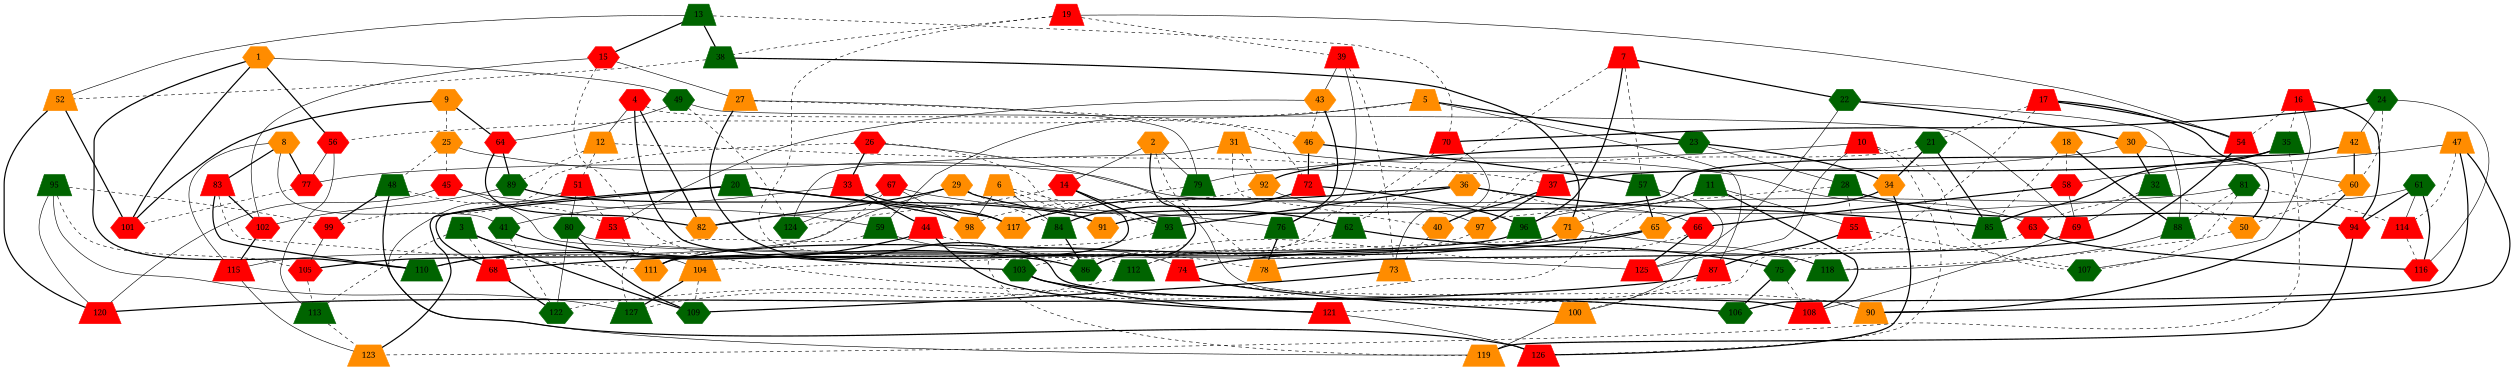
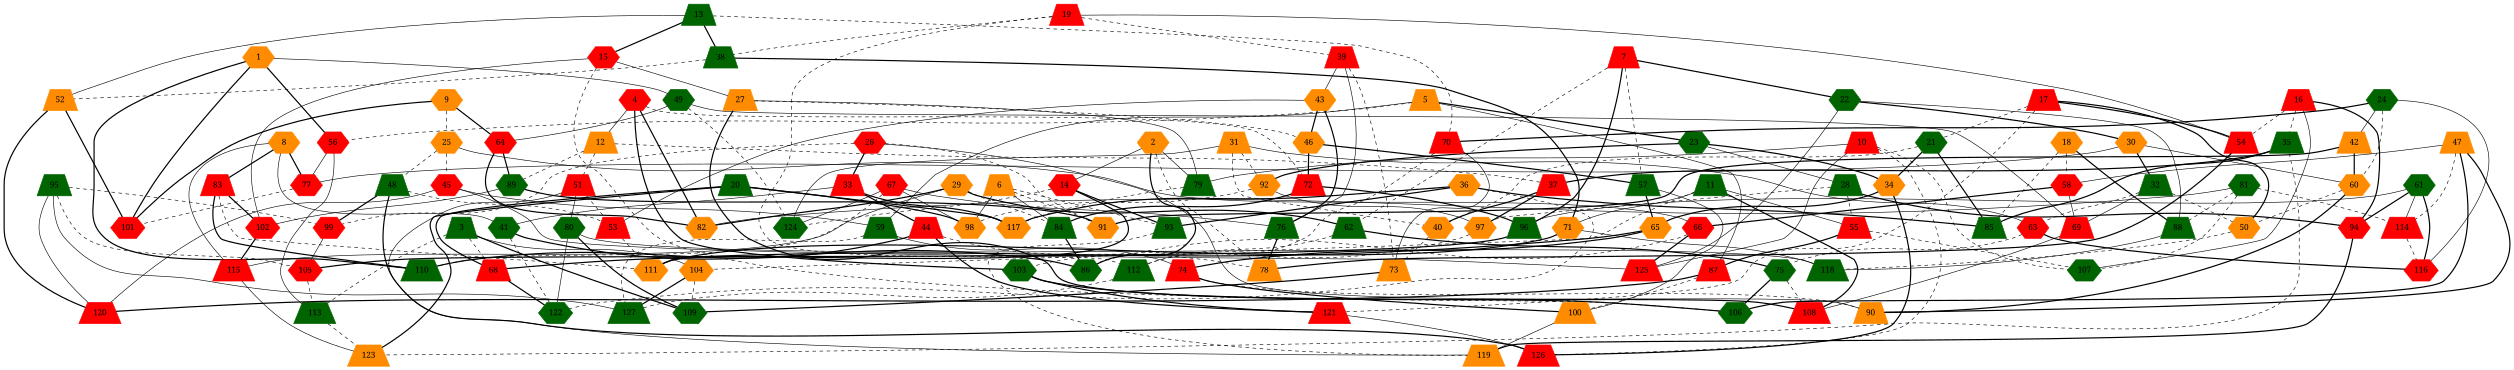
edge "43" -- "46": style dashed -> bold
node "104": shape trapezium -> hexagon
